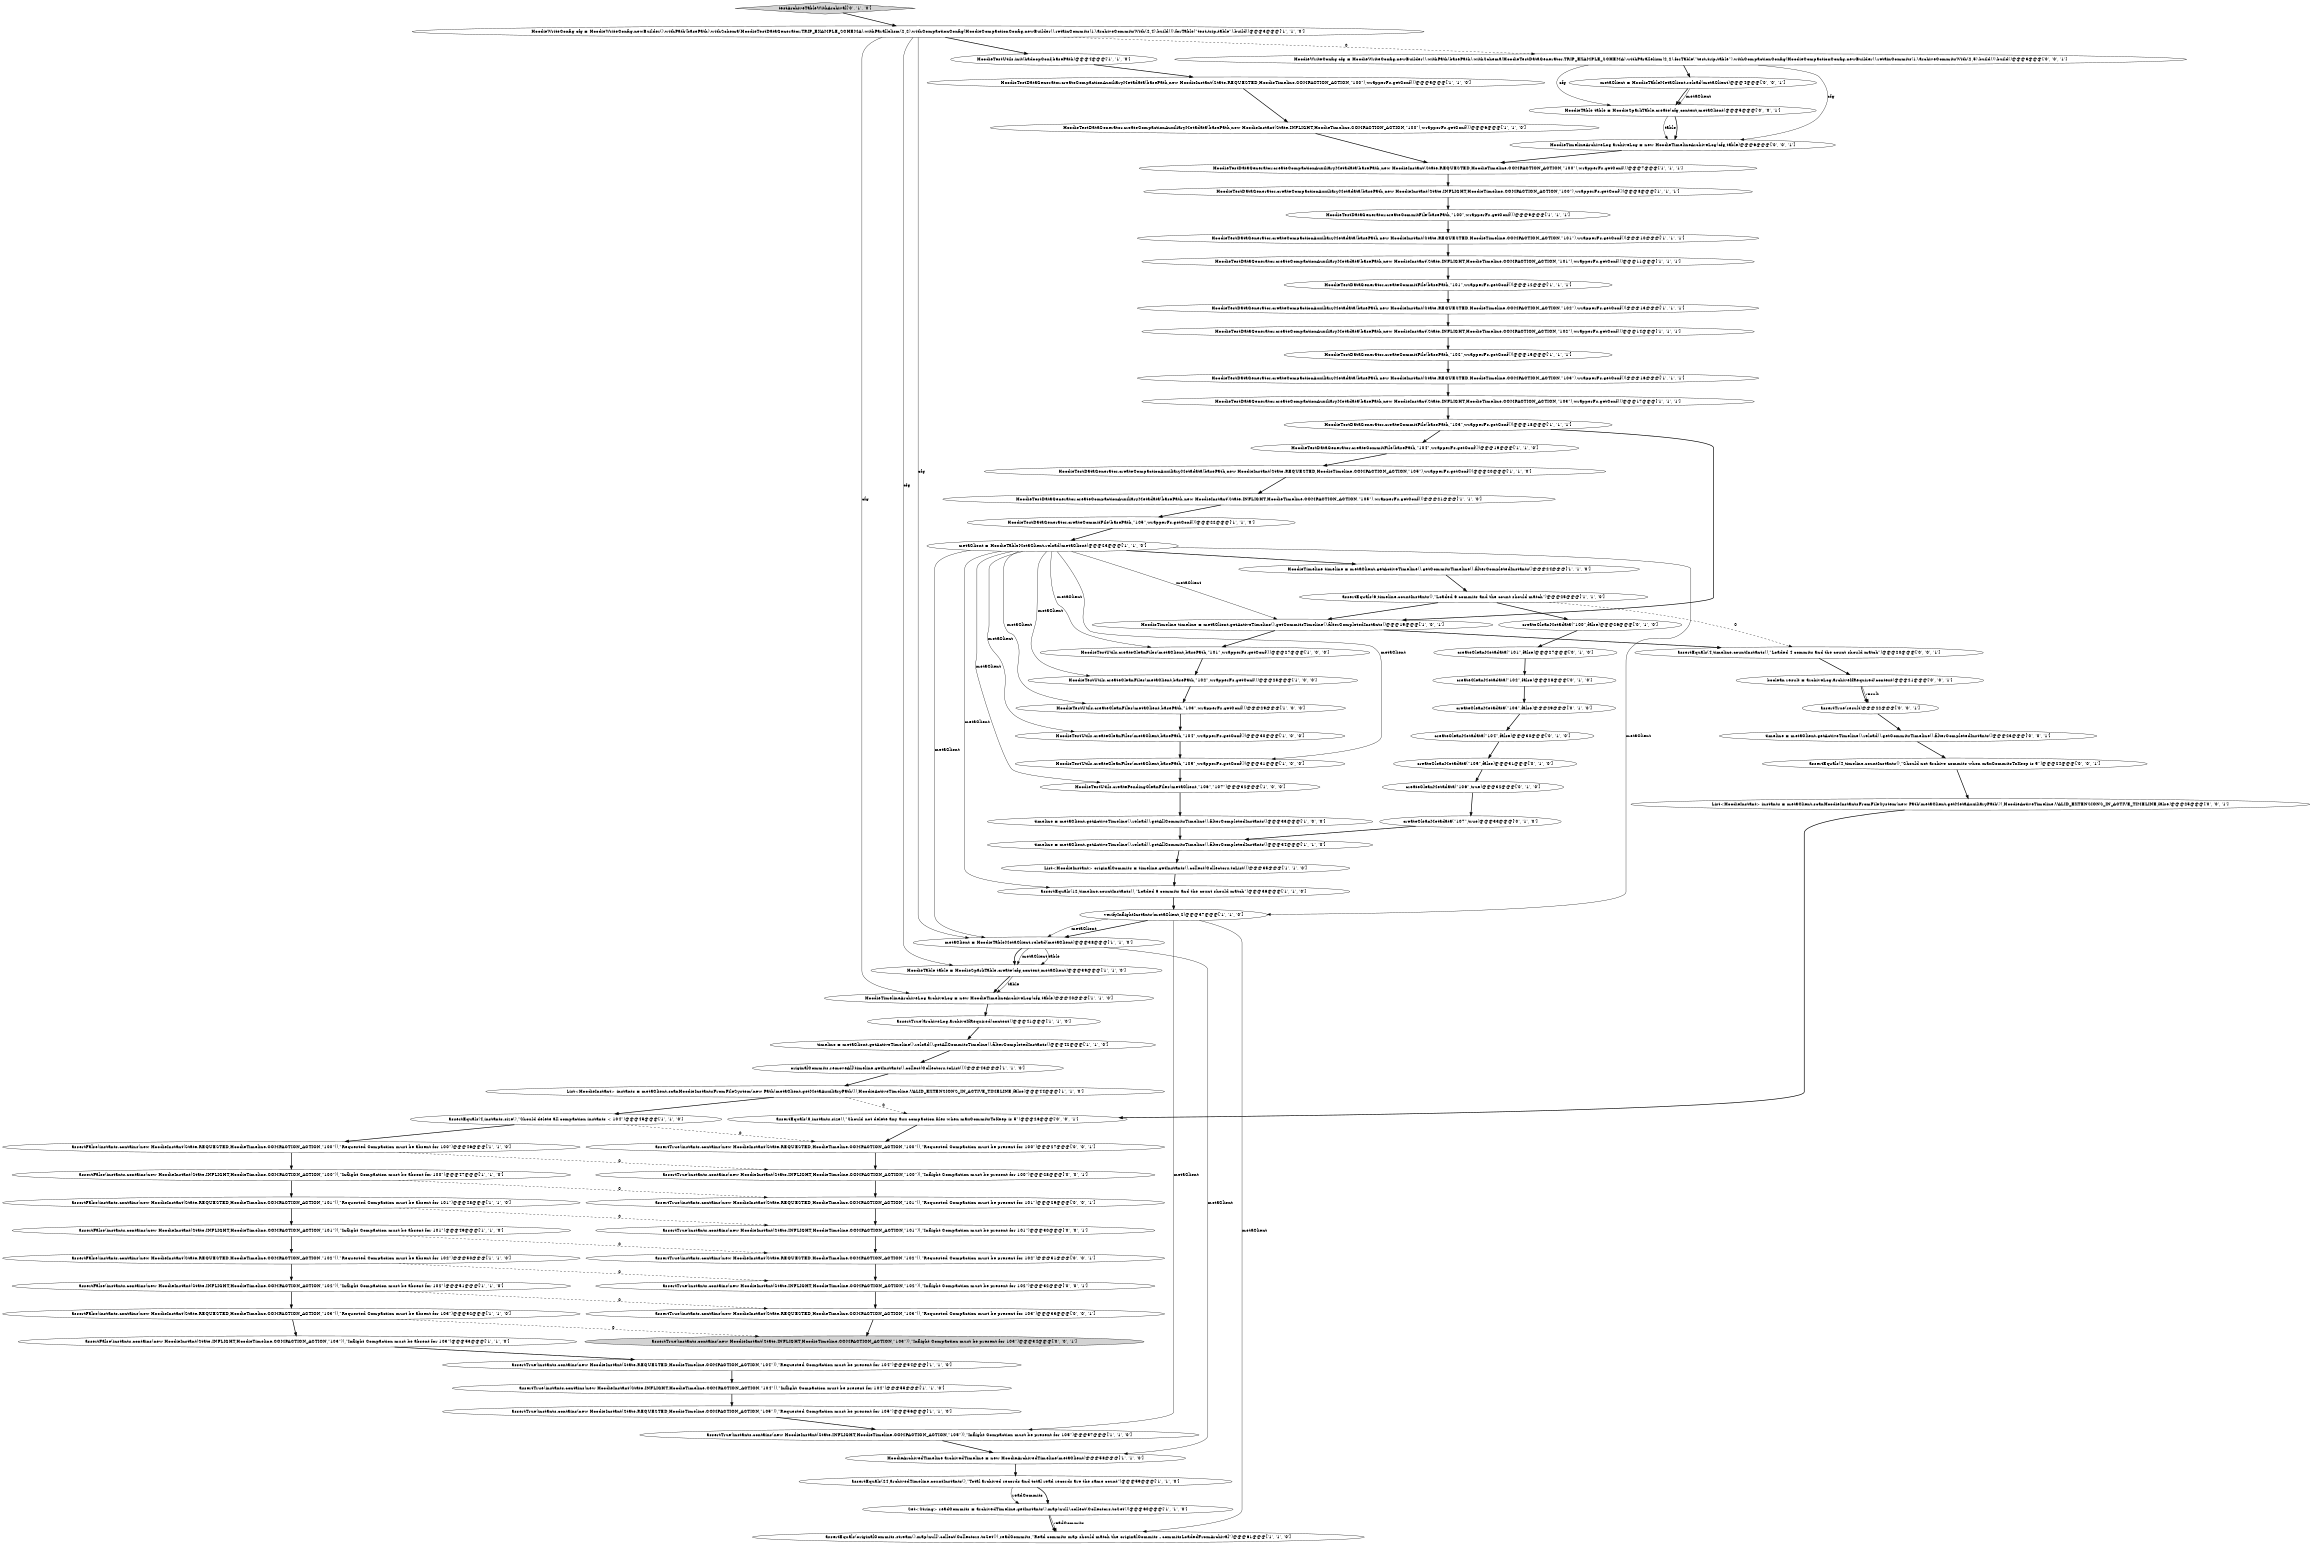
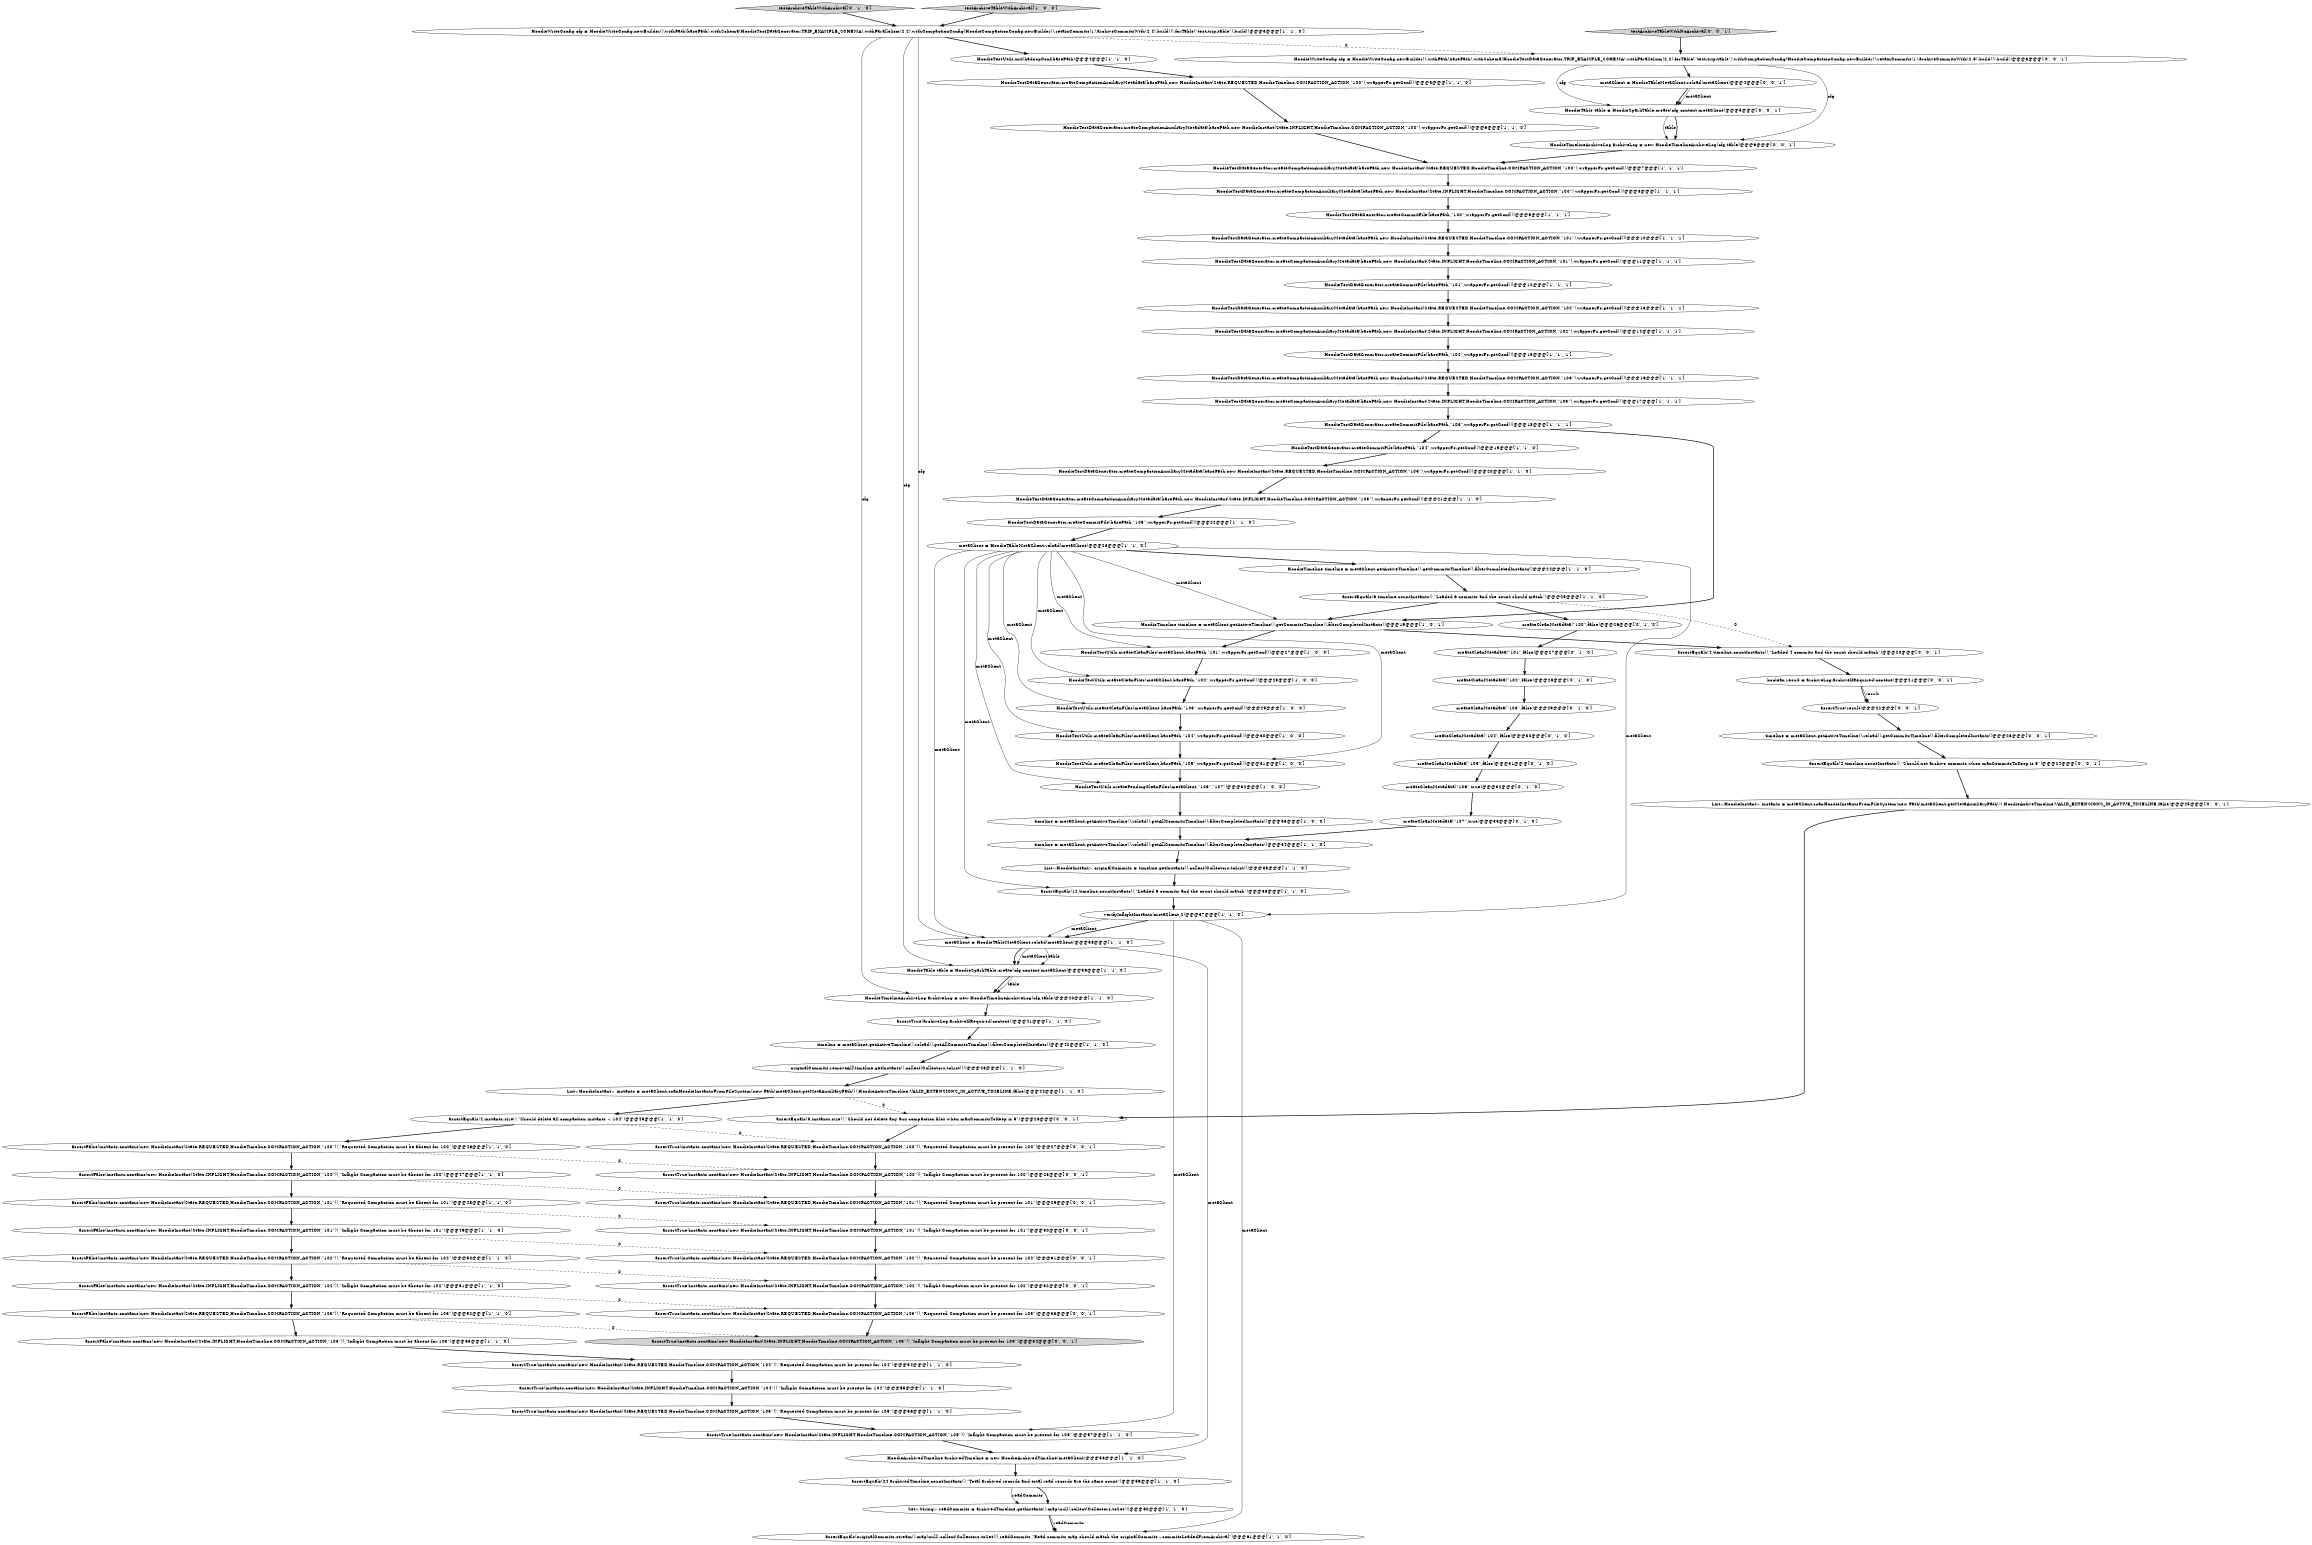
node "testArchiveTableWithArchival['1', '0', '0']": added
node "testArchiveTableWithNoArchival['0', '0', '1']": added
